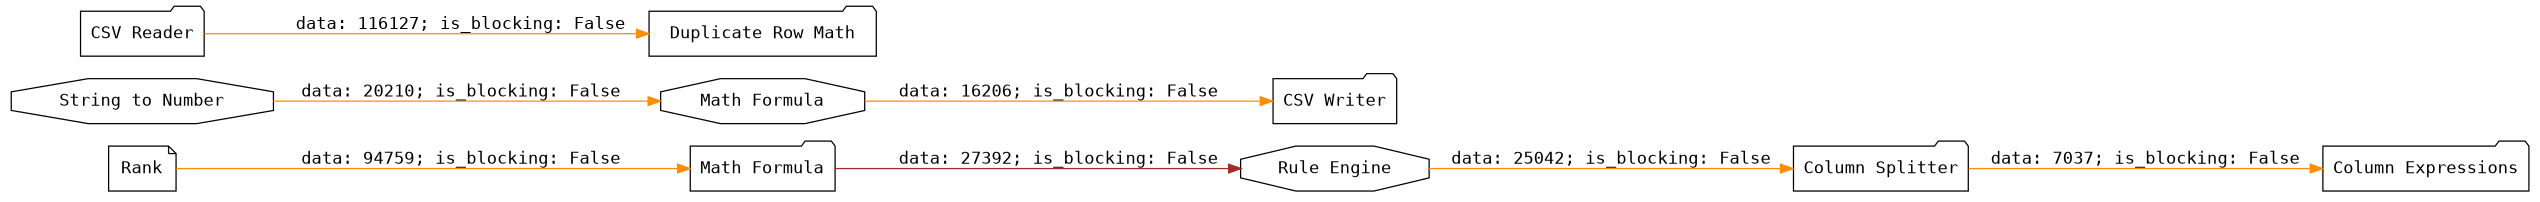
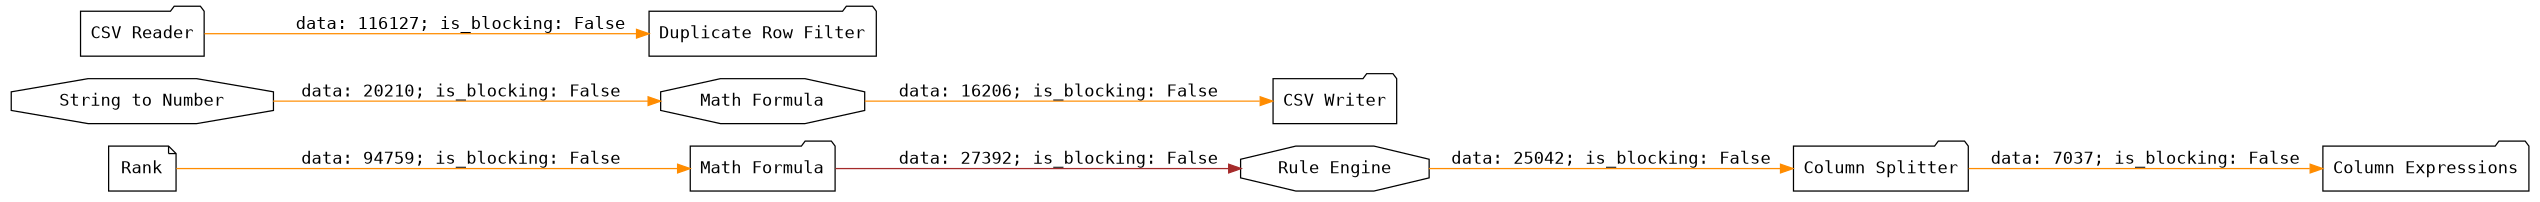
node "Duplicate Row Math": label "Duplicate Row Math" -> "Duplicate Row Filter"
